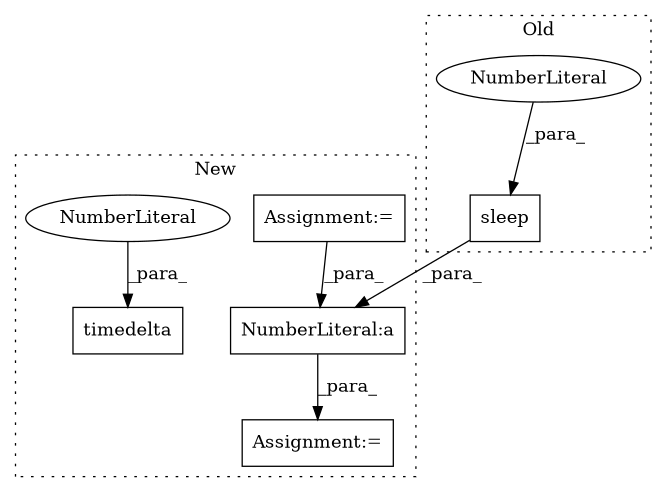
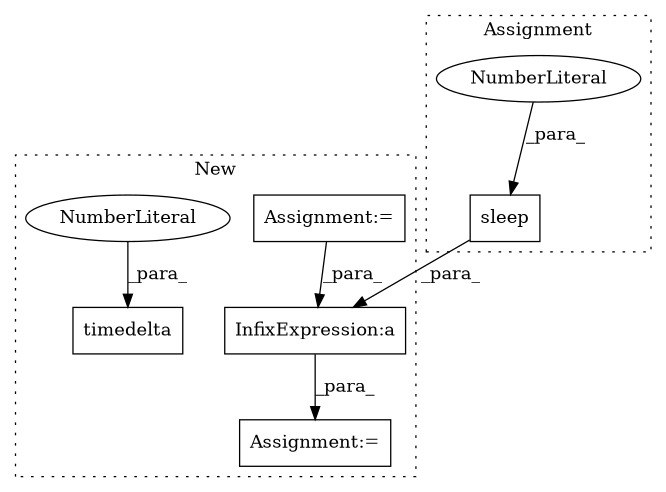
cluster "Old": label "Old" -> "Assignment"
node "NumberLiteral:a": label "NumberLiteral:a" -> "InfixExpression:a"
